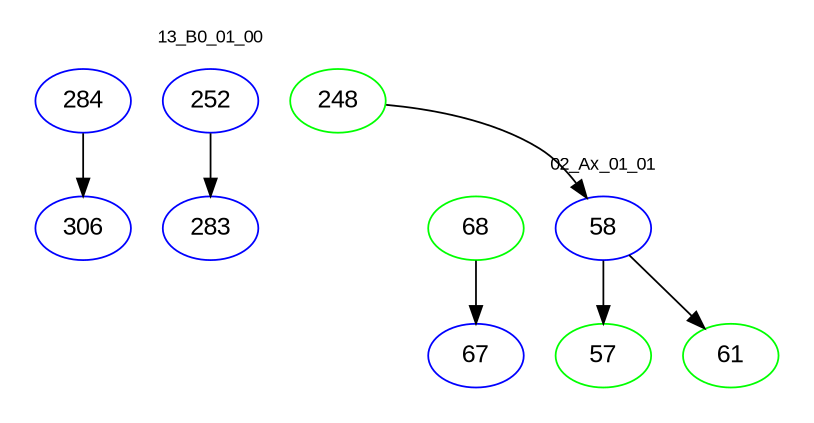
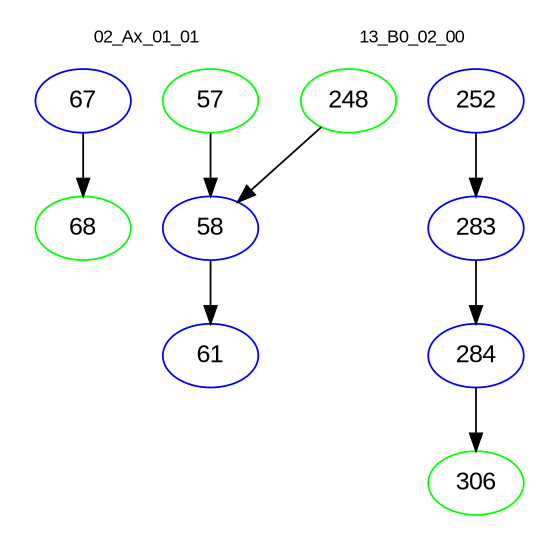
cluster "13_B0_01_00": label "13_B0_01_00" -> "13_B0_02_00"
node "306": color blue -> green
edge "283" -> "284": added
edge "68" -> "67": reversed
edge "58" -> "57": reversed
node "61": color green -> blue
